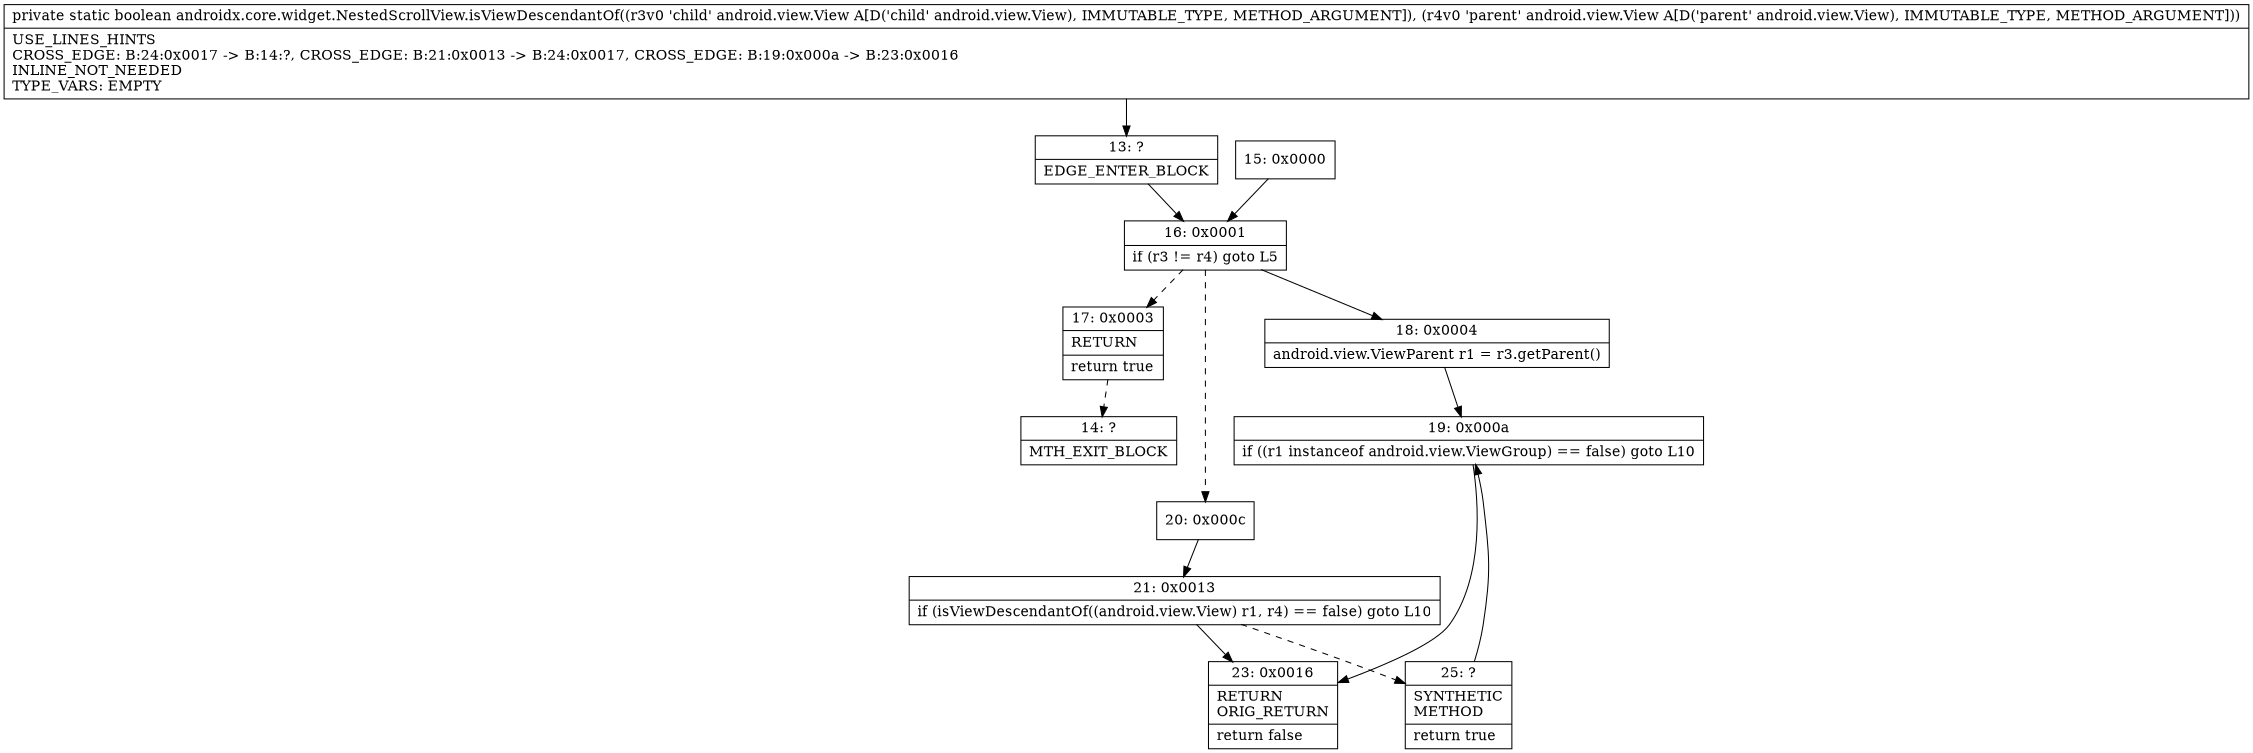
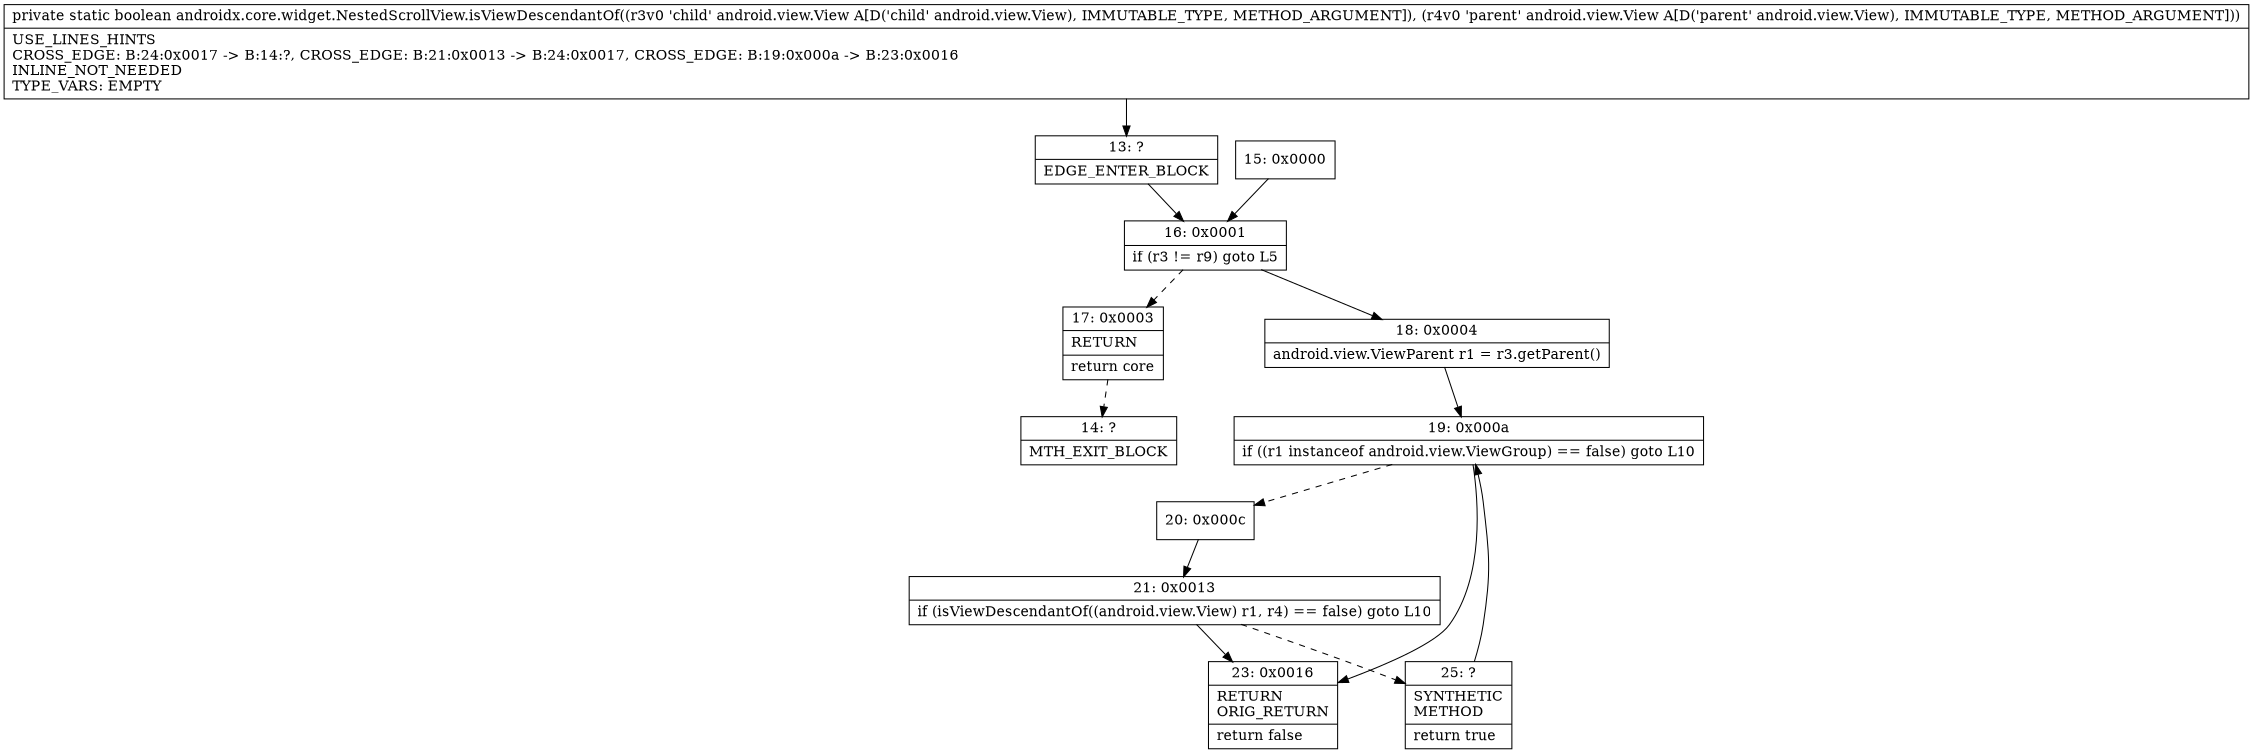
node "16: 0x0001": text "if (r3 != r4) goto L5" -> "if (r3 != r9) goto L5"
node "17: 0x0003": text "return true" -> "return core"
edge "16: 0x0001" -> "20: 0x000c": now "19: 0x000a" -> "20: 0x000c"
